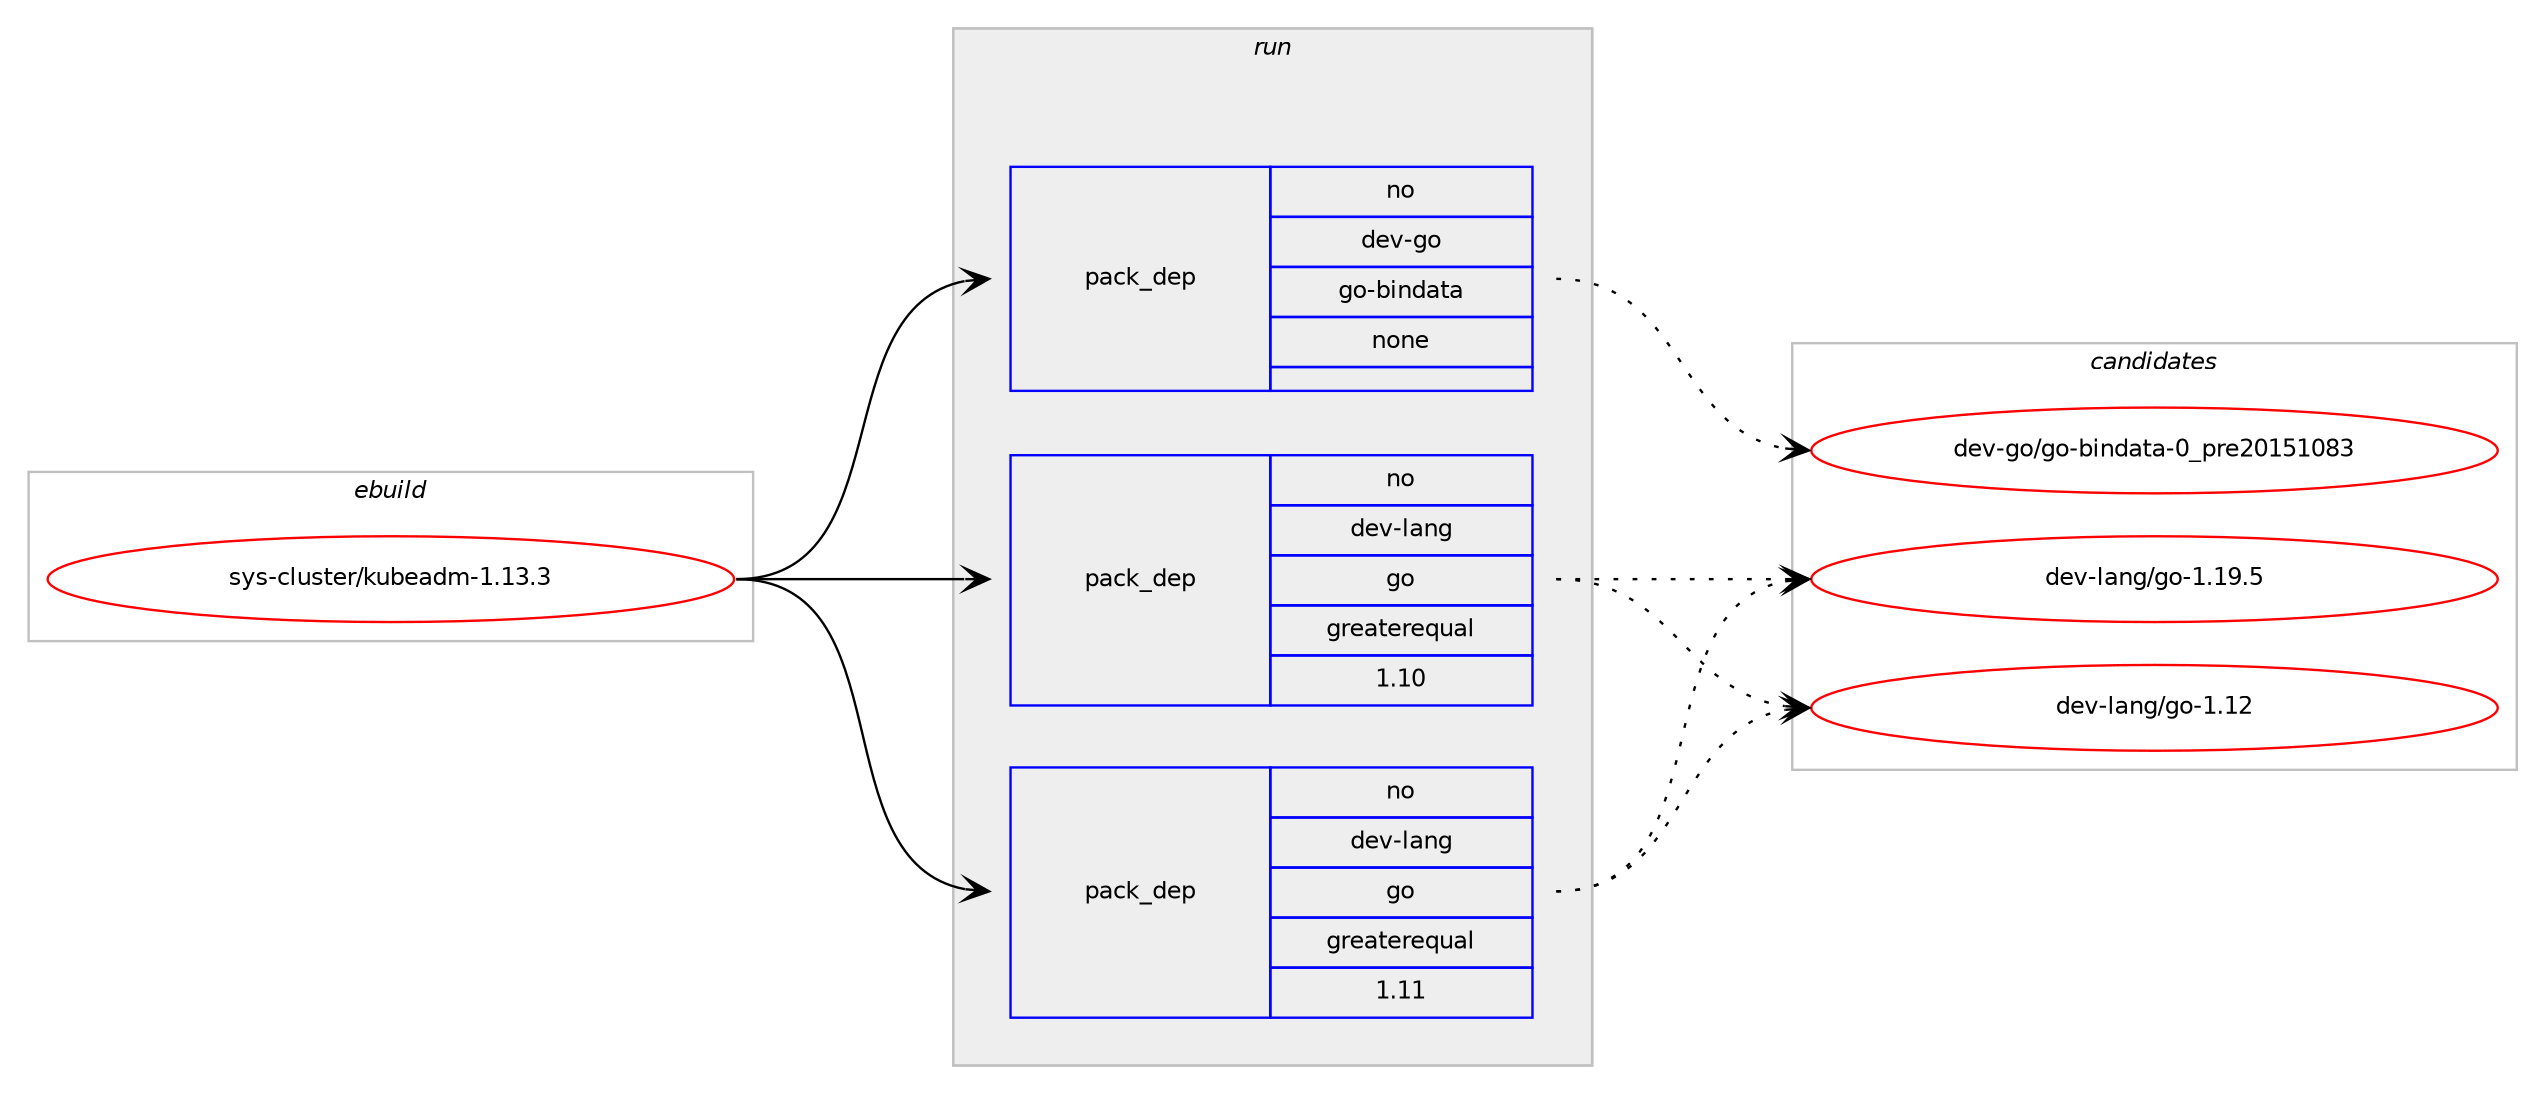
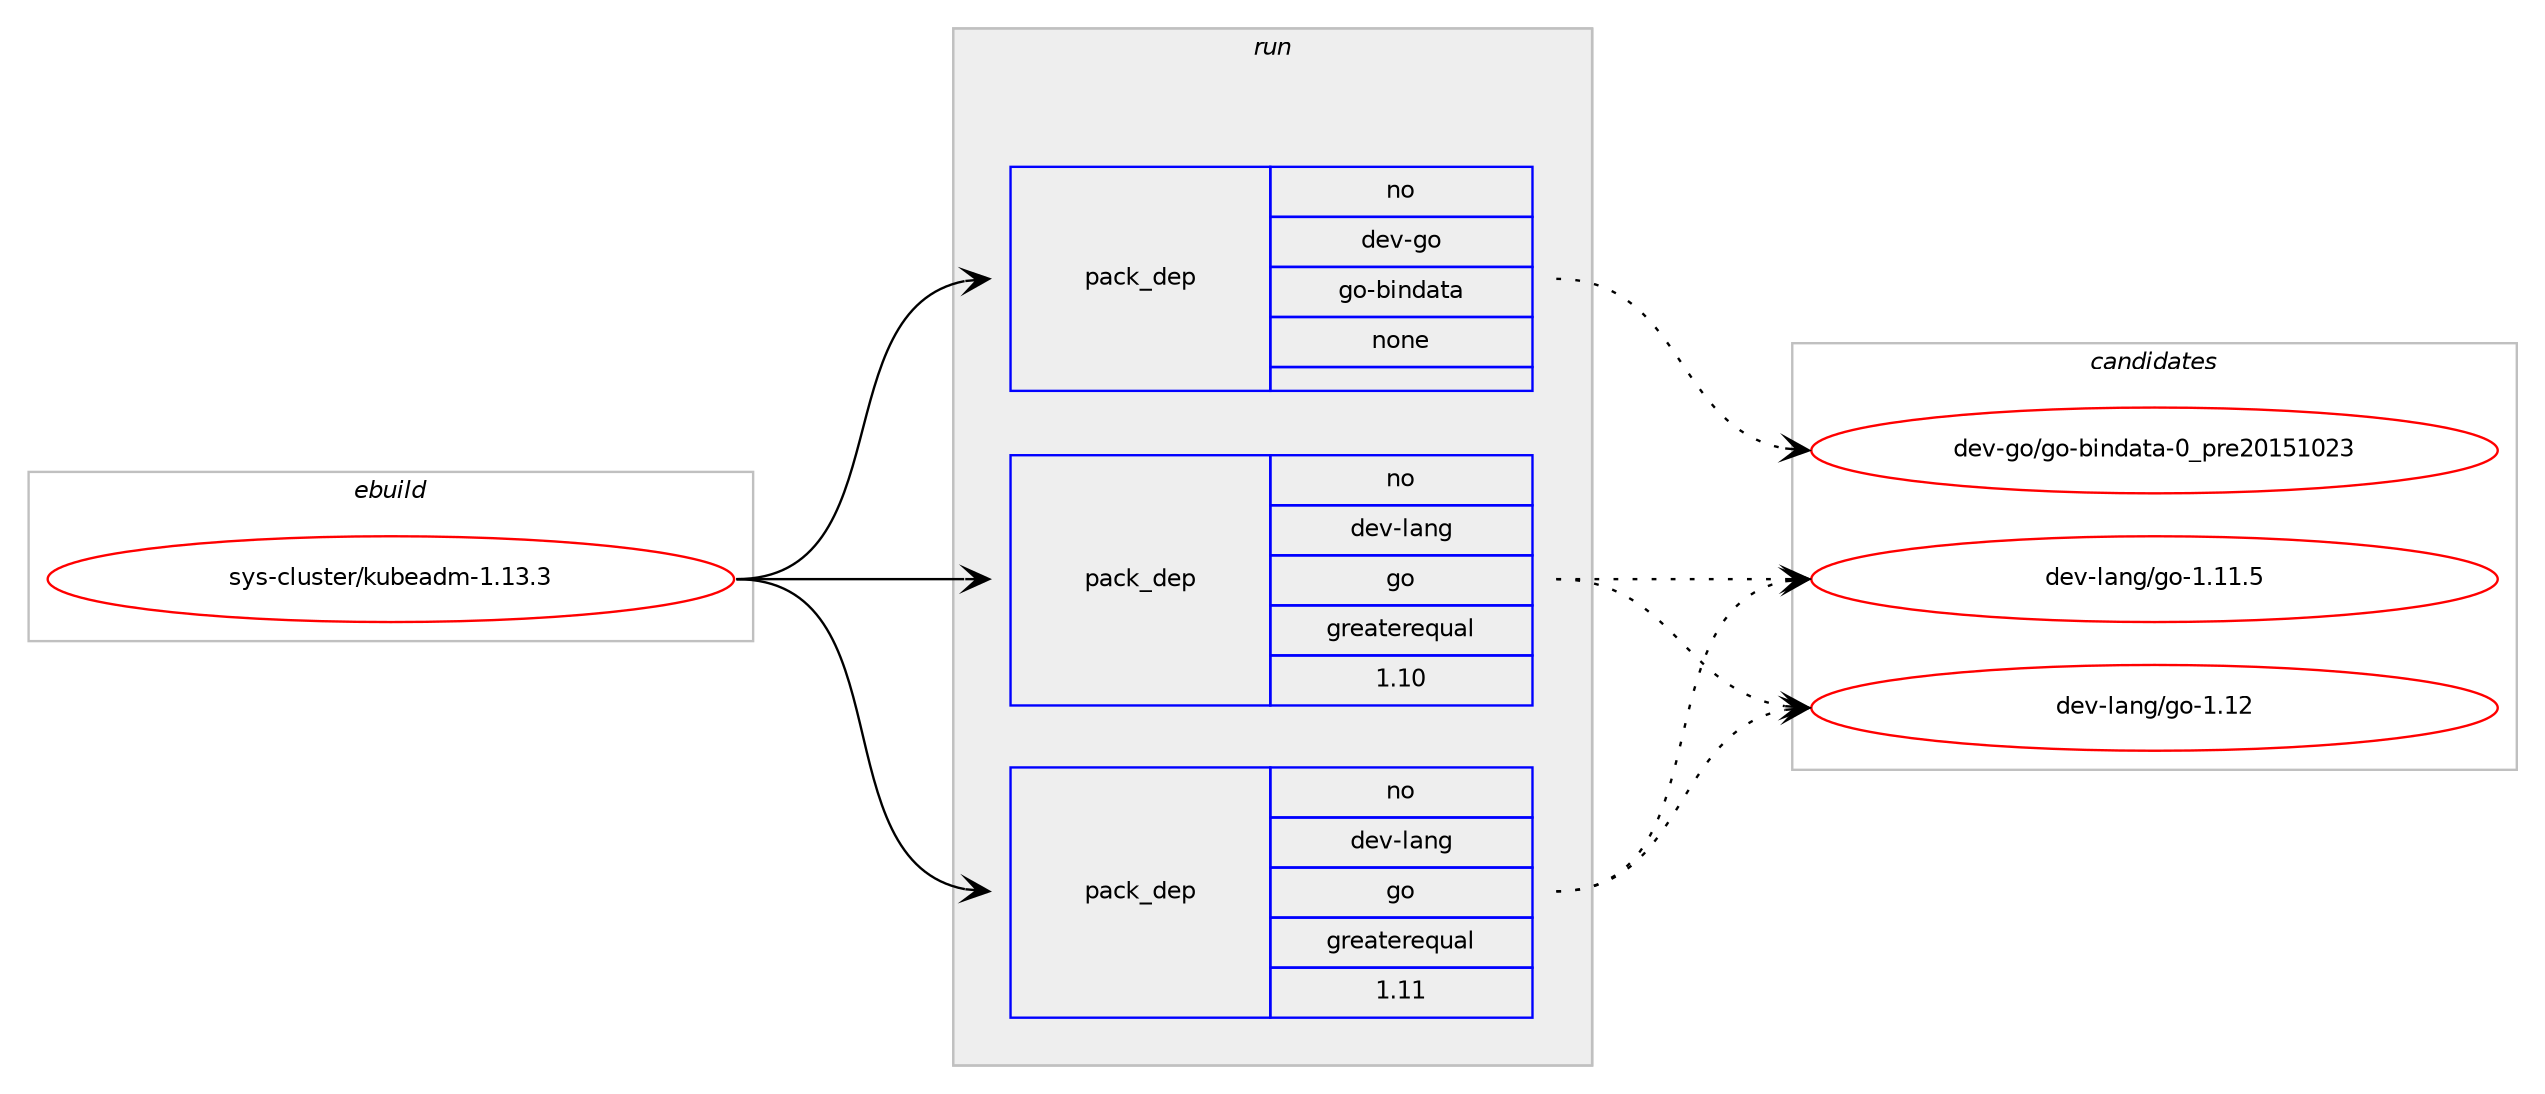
node "dev-go/go-bindata-0_pre20151083": label "dev-go/go-bindata-0_pre20151083" -> "dev-go/go-bindata-0_pre20151023"
node "dev-lang/go-1.19.5": label "dev-lang/go-1.19.5" -> "dev-lang/go-1.11.5"
